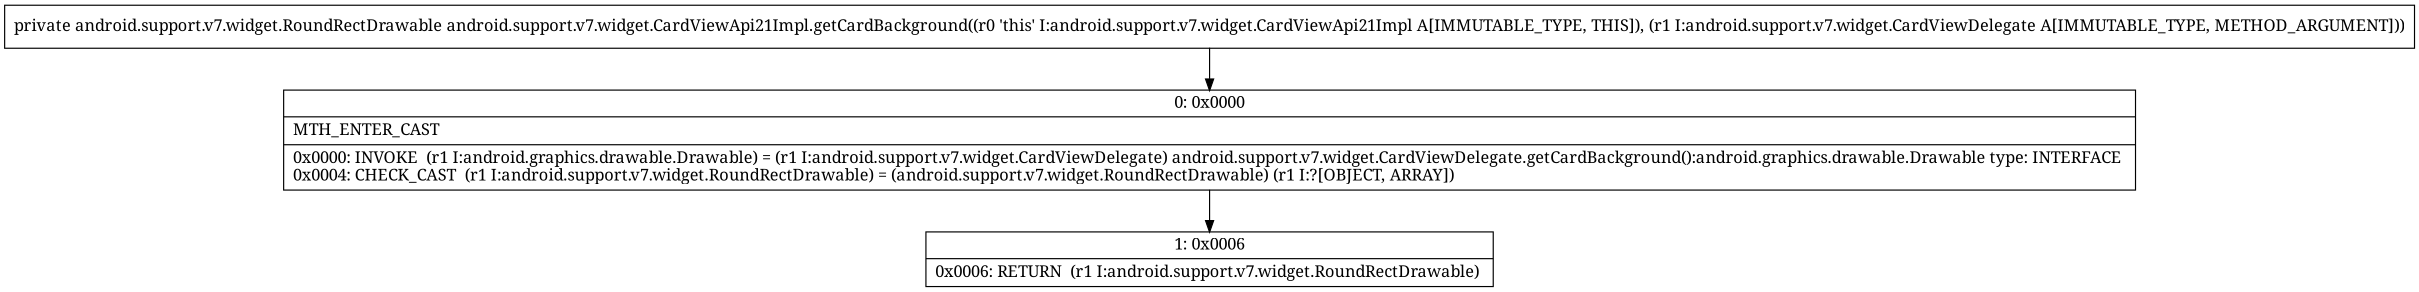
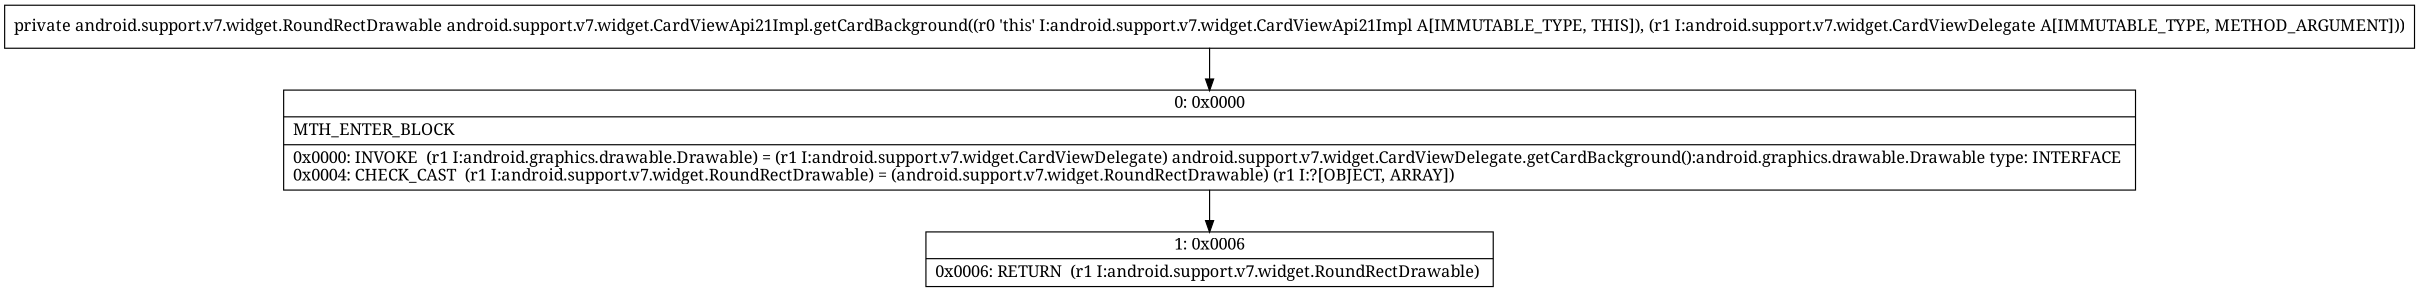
node "0: 0x0000": text "MTH_ENTER_CAST" -> "MTH_ENTER_BLOCK"
